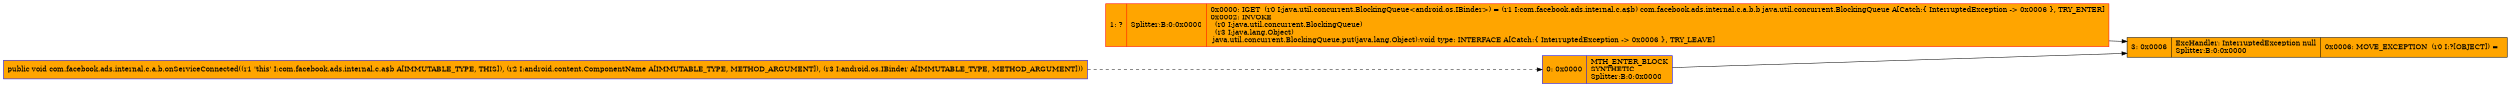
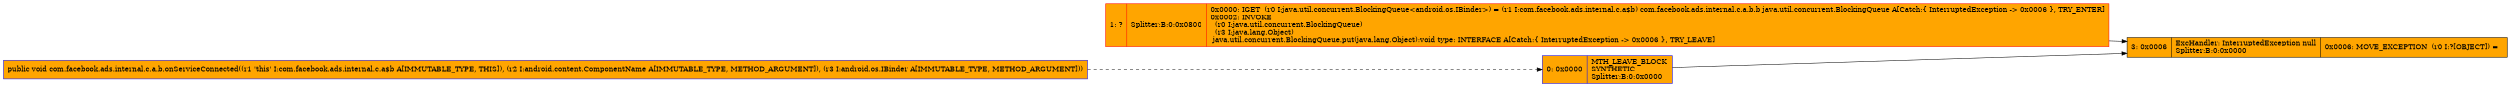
node "1: ?": text "Splitter:B:0:0x0000" -> "Splitter:B:0:0x0800"
node "0: 0x0000": text "MTH_ENTER_BLOCK" -> "MTH_LEAVE_BLOCK"
